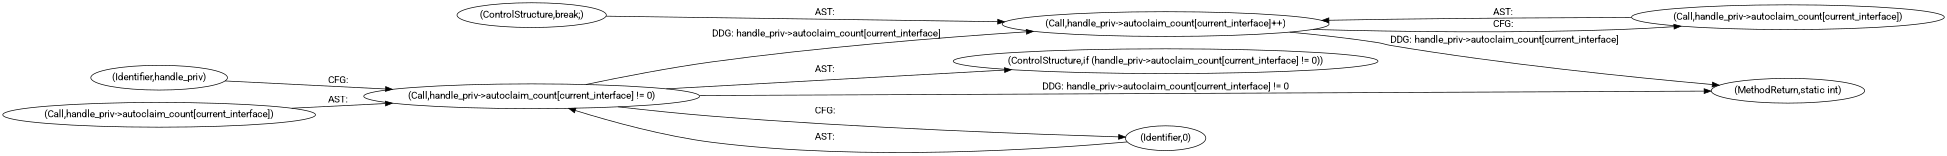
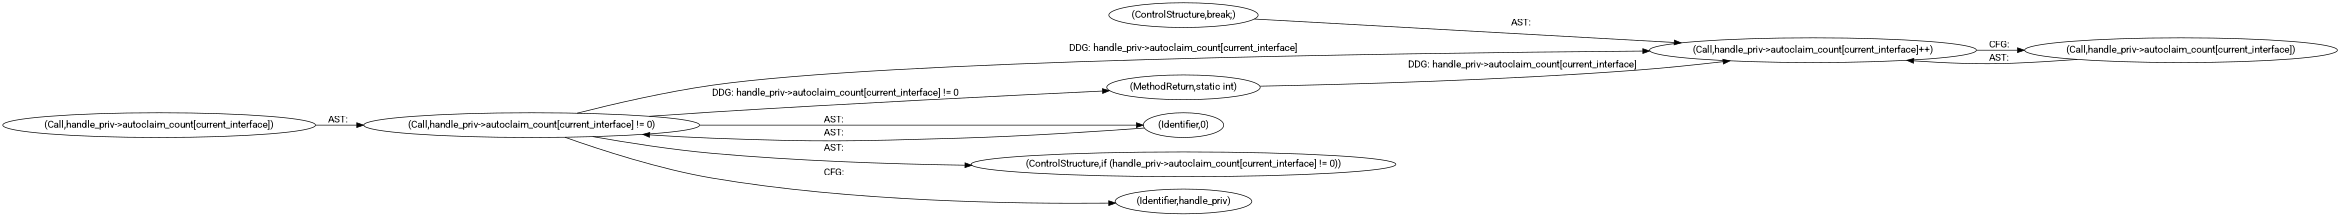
edge "(Call,handle_priv->autoclaim_count[current_interface]++)" -> "(MethodReturn,static int)": reversed
edge "(Identifier,handle_priv)" -> "(Call,handle_priv->autoclaim_count[current_interface] != 0)": reversed
edge "(Call,handle_priv->autoclaim_count[current_interface] != 0)" -> "(Identifier,0)": label "CFG: " -> "AST: "
